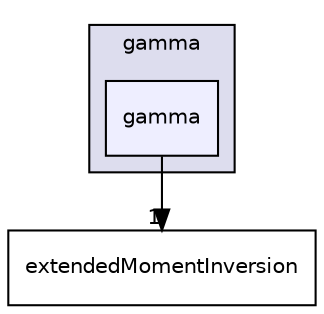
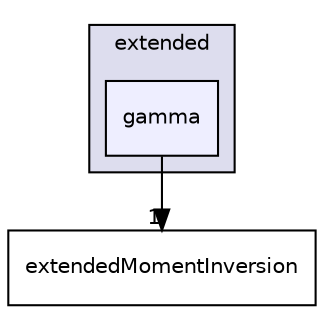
cluster "gamma": label "gamma" -> "extended"
